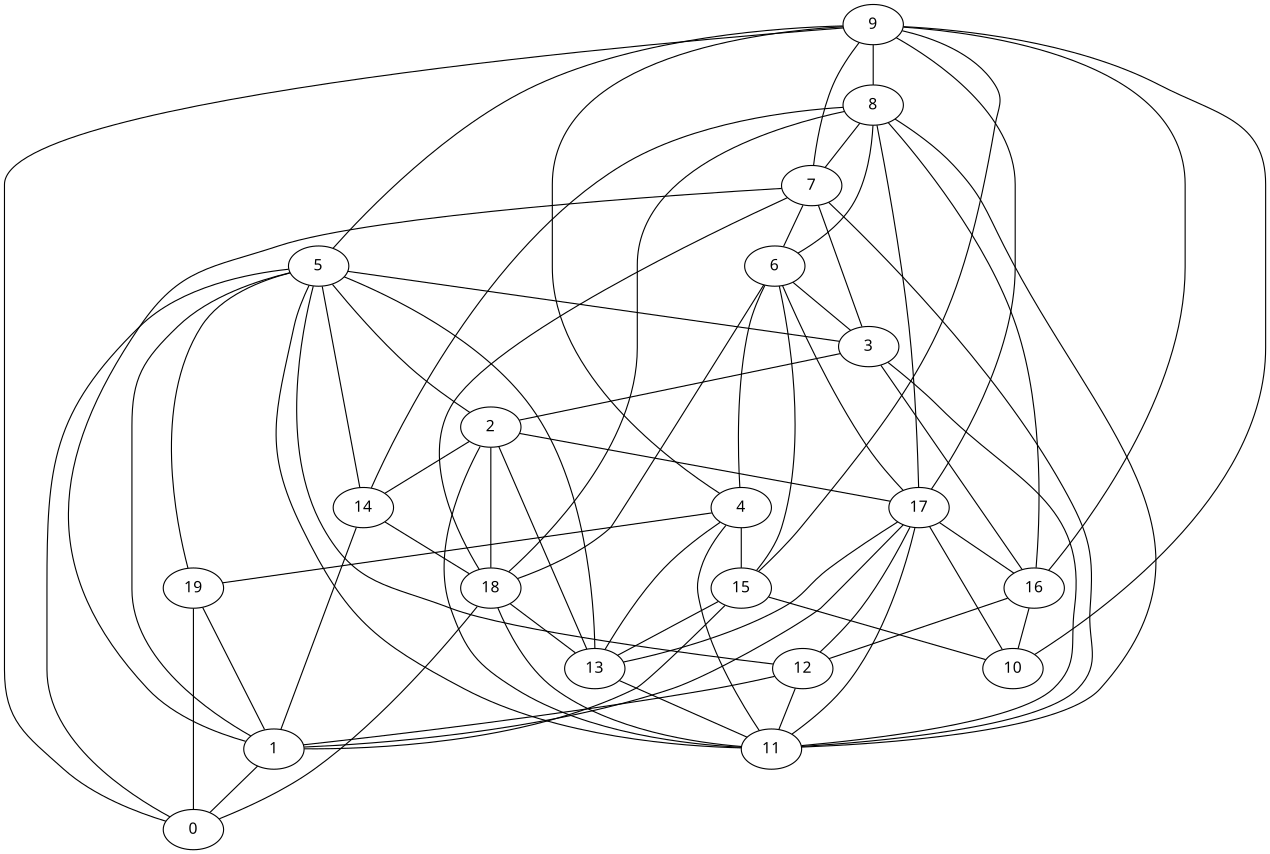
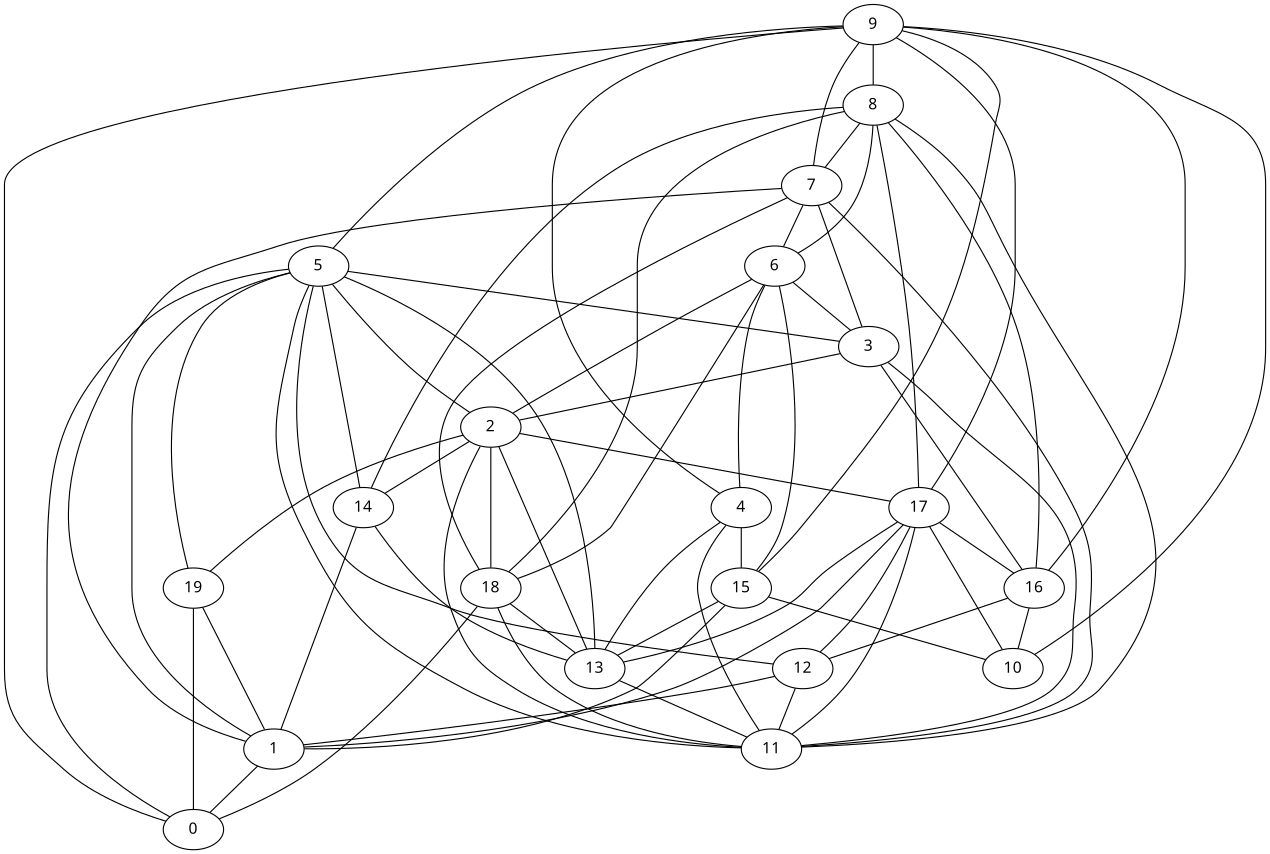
edge "6" -- "17": now "6" -- "2"
edge "4" -- "19": now "2" -- "19"
edge "14" -- "18": now "14" -- "13"
